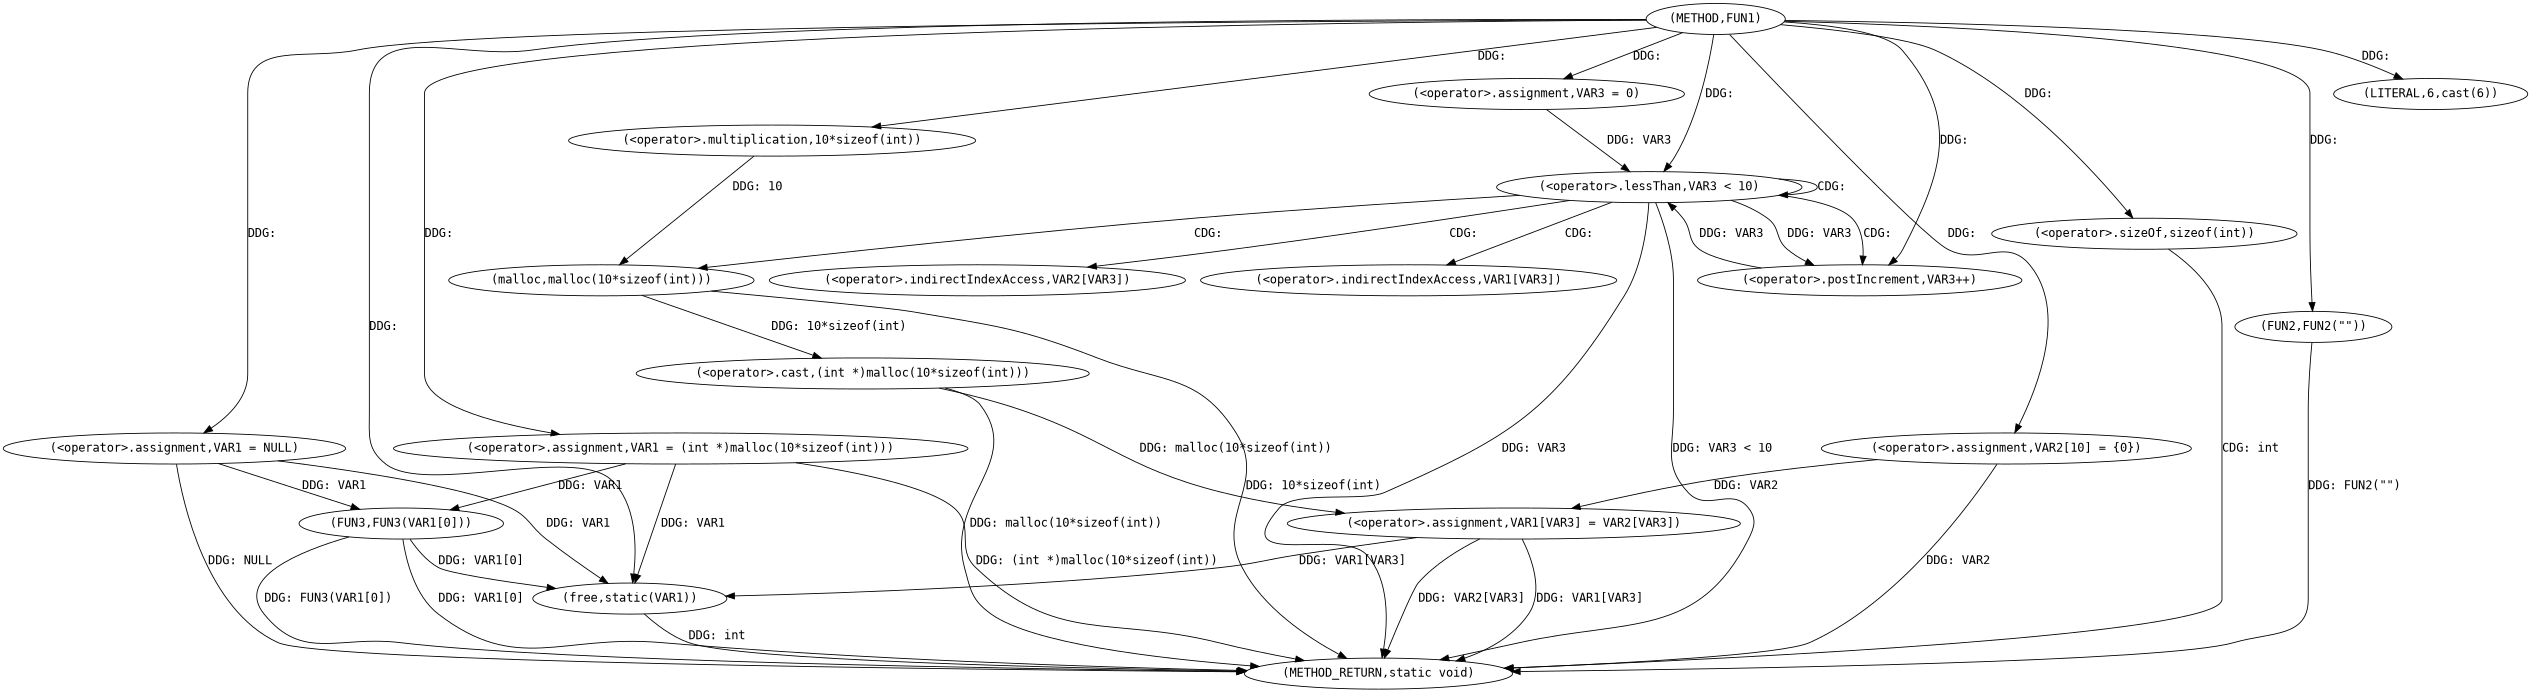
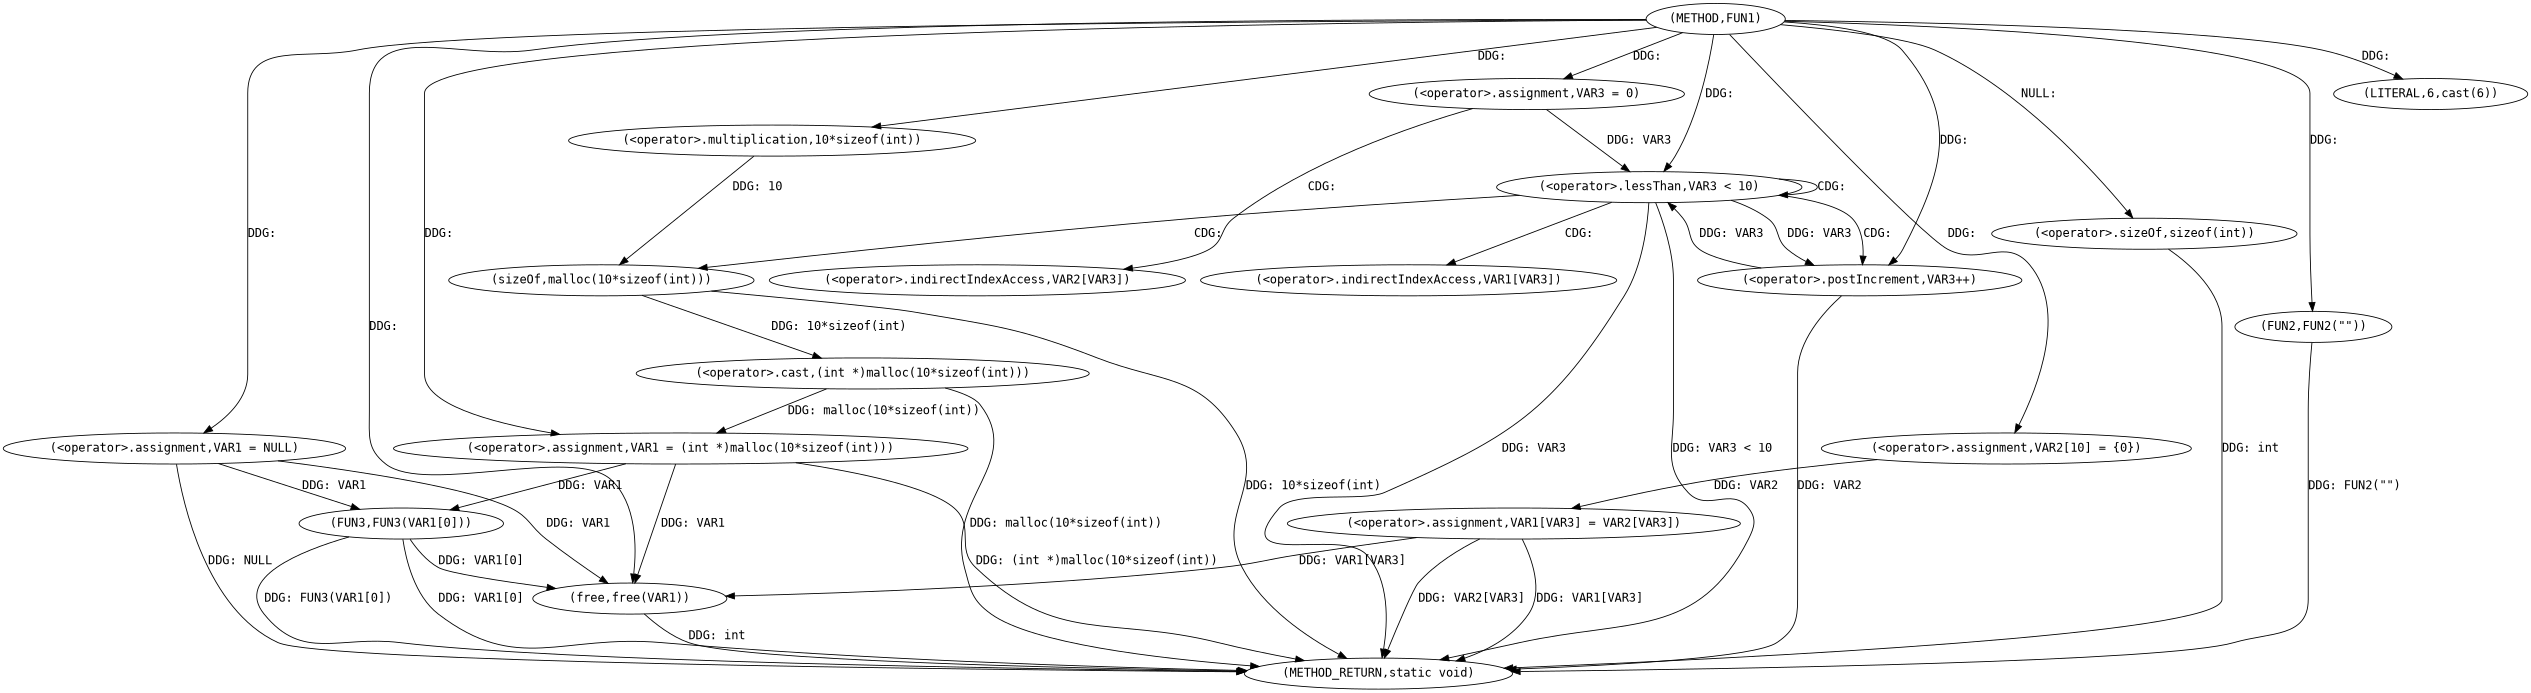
edge "(METHOD,FUN1)" -> "(<operator>.sizeOf,sizeof(int))": label "DDG: " -> "NULL: "
edge "(<operator>.lessThan,VAR3 < 10)" -> "(<operator>.indirectIndexAccess,VAR2[VAR3])": now "(<operator>.assignment,VAR3 = 0)" -> "(<operator>.indirectIndexAccess,VAR2[VAR3])"
node "(malloc,malloc(10*sizeof(int)))": label "(malloc,malloc(10*sizeof(int)))" -> "(sizeOf,malloc(10*sizeof(int)))"
edge "(<operator>.sizeOf,sizeof(int))" -> "(METHOD_RETURN,static void)": label "CDG: int" -> "DDG: int"
edge "(<operator>.cast,(int *)malloc(10*sizeof(int)))" -> "(<operator>.assignment,VAR1[VAR3] = VAR2[VAR3])": now "(<operator>.cast,(int *)malloc(10*sizeof(int)))" -> "(<operator>.assignment,VAR1 = (int *)malloc(10*sizeof(int)))"
node "(free,static(VAR1))": label "(free,static(VAR1))" -> "(free,free(VAR1))"
edge "(<operator>.assignment,VAR2[10] = {0})" -> "(METHOD_RETURN,static void)": now "(<operator>.postIncrement,VAR3++)" -> "(METHOD_RETURN,static void)"
